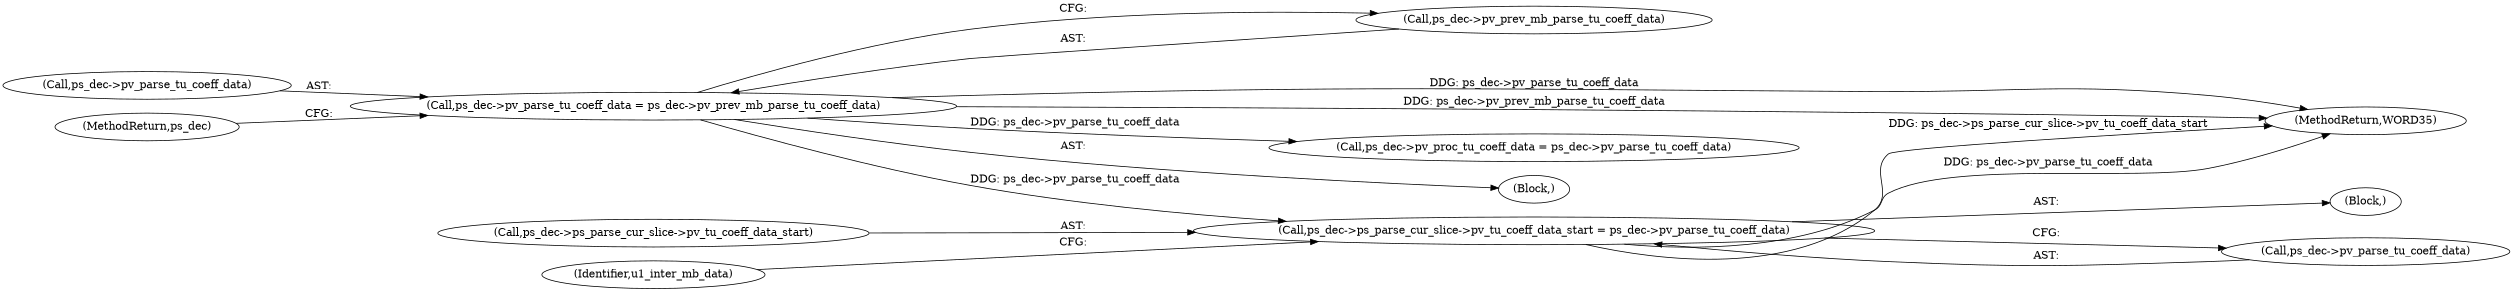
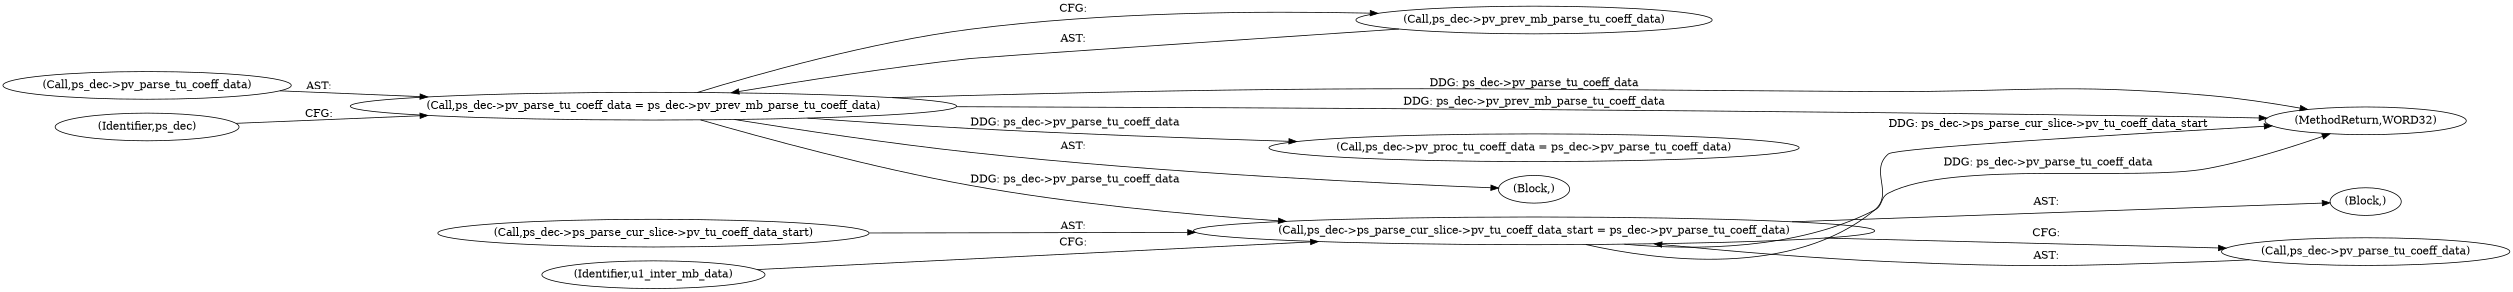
node "(MethodReturn,WORD35)": label "(MethodReturn,WORD35)" -> "(MethodReturn,WORD32)"
node "(MethodReturn,ps_dec)": label "(MethodReturn,ps_dec)" -> "(Identifier,ps_dec)"
